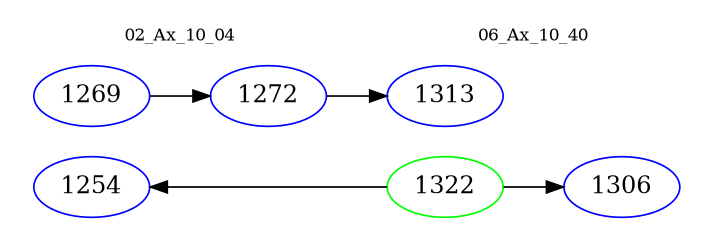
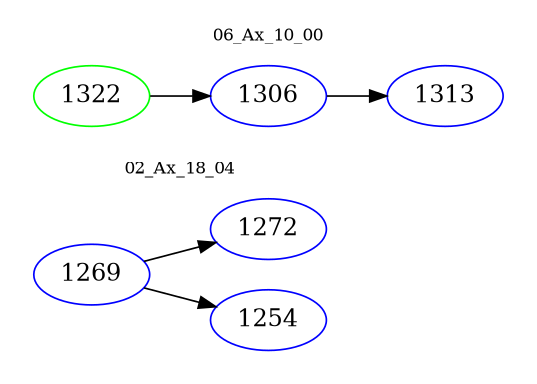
cluster "02_Ax_10_04": label "02_Ax_10_04" -> "02_Ax_18_04"
cluster "06_Ax_10_40": label "06_Ax_10_40" -> "06_Ax_10_00"
edge "1272" -> "1313": now "1306" -> "1313"
edge "1322" -> "1254": now "1269" -> "1254"
